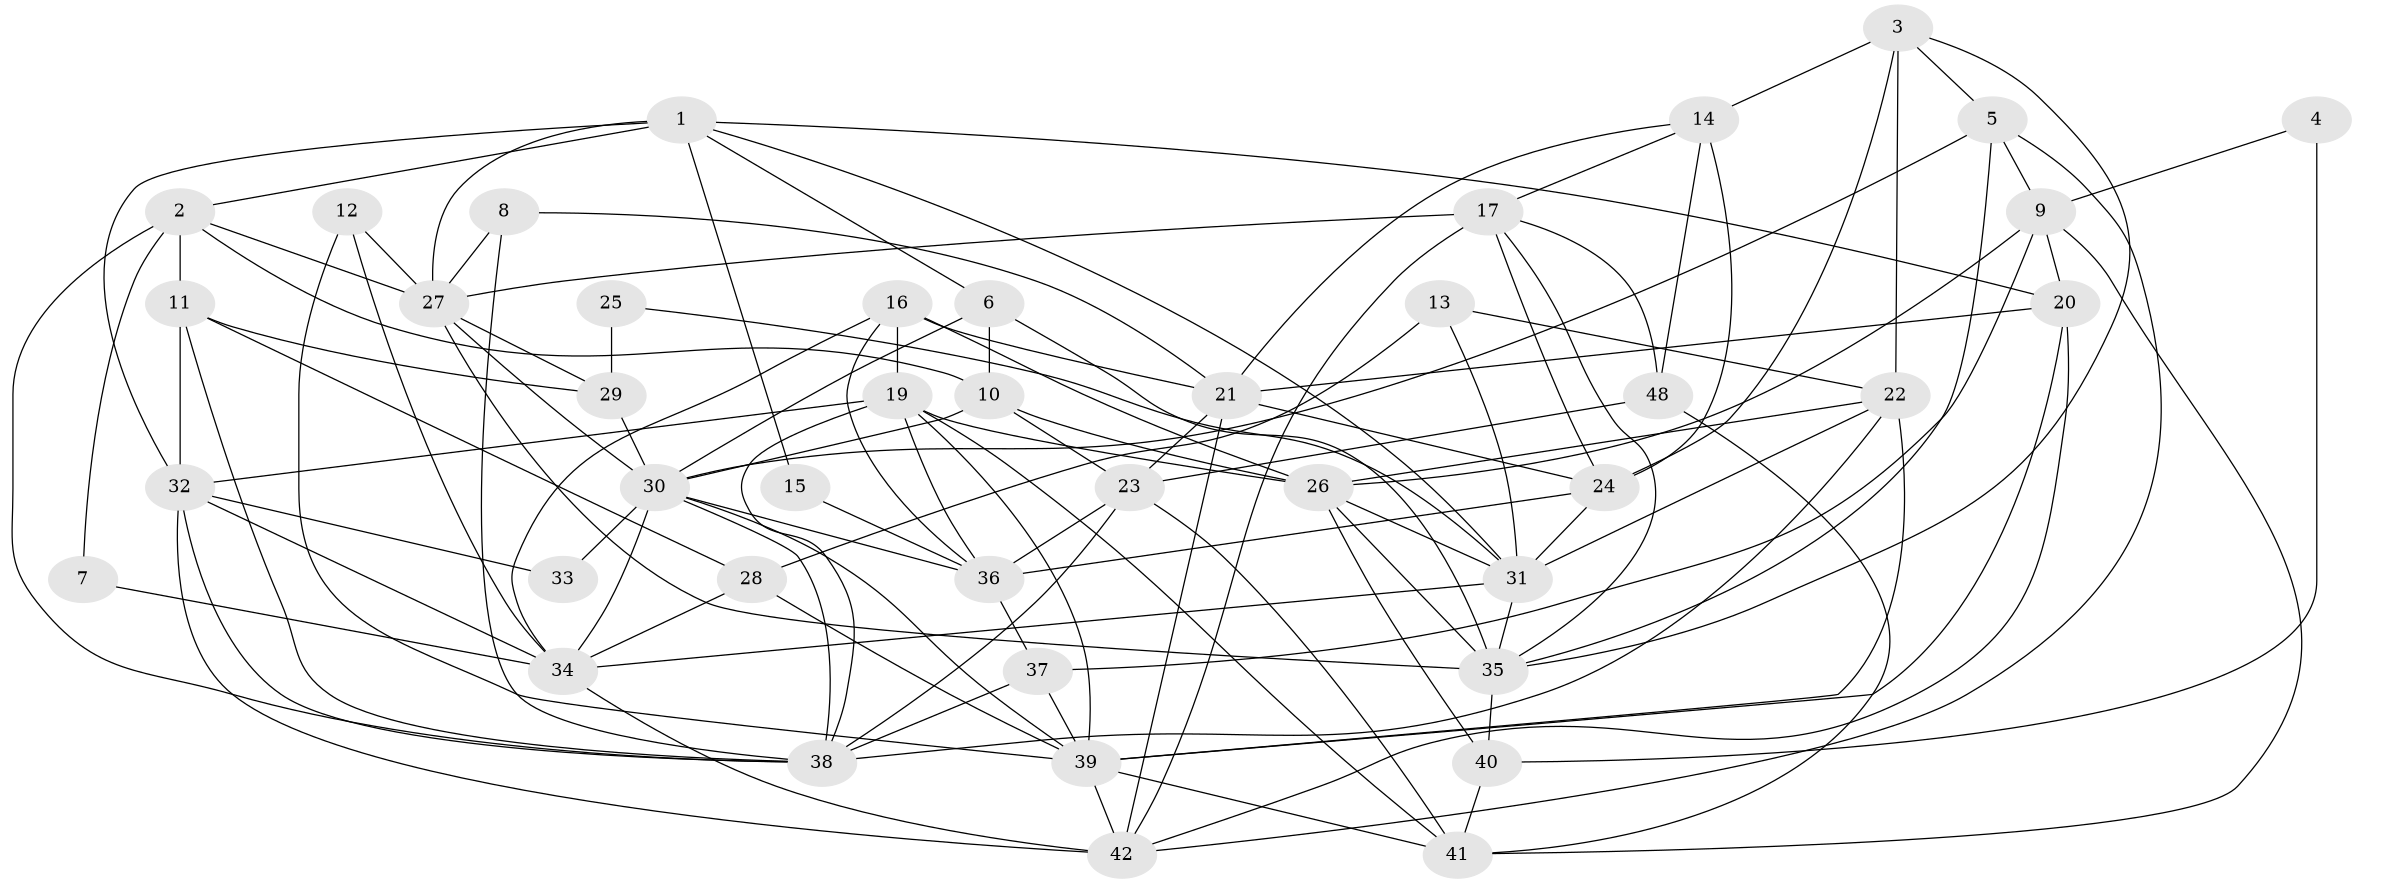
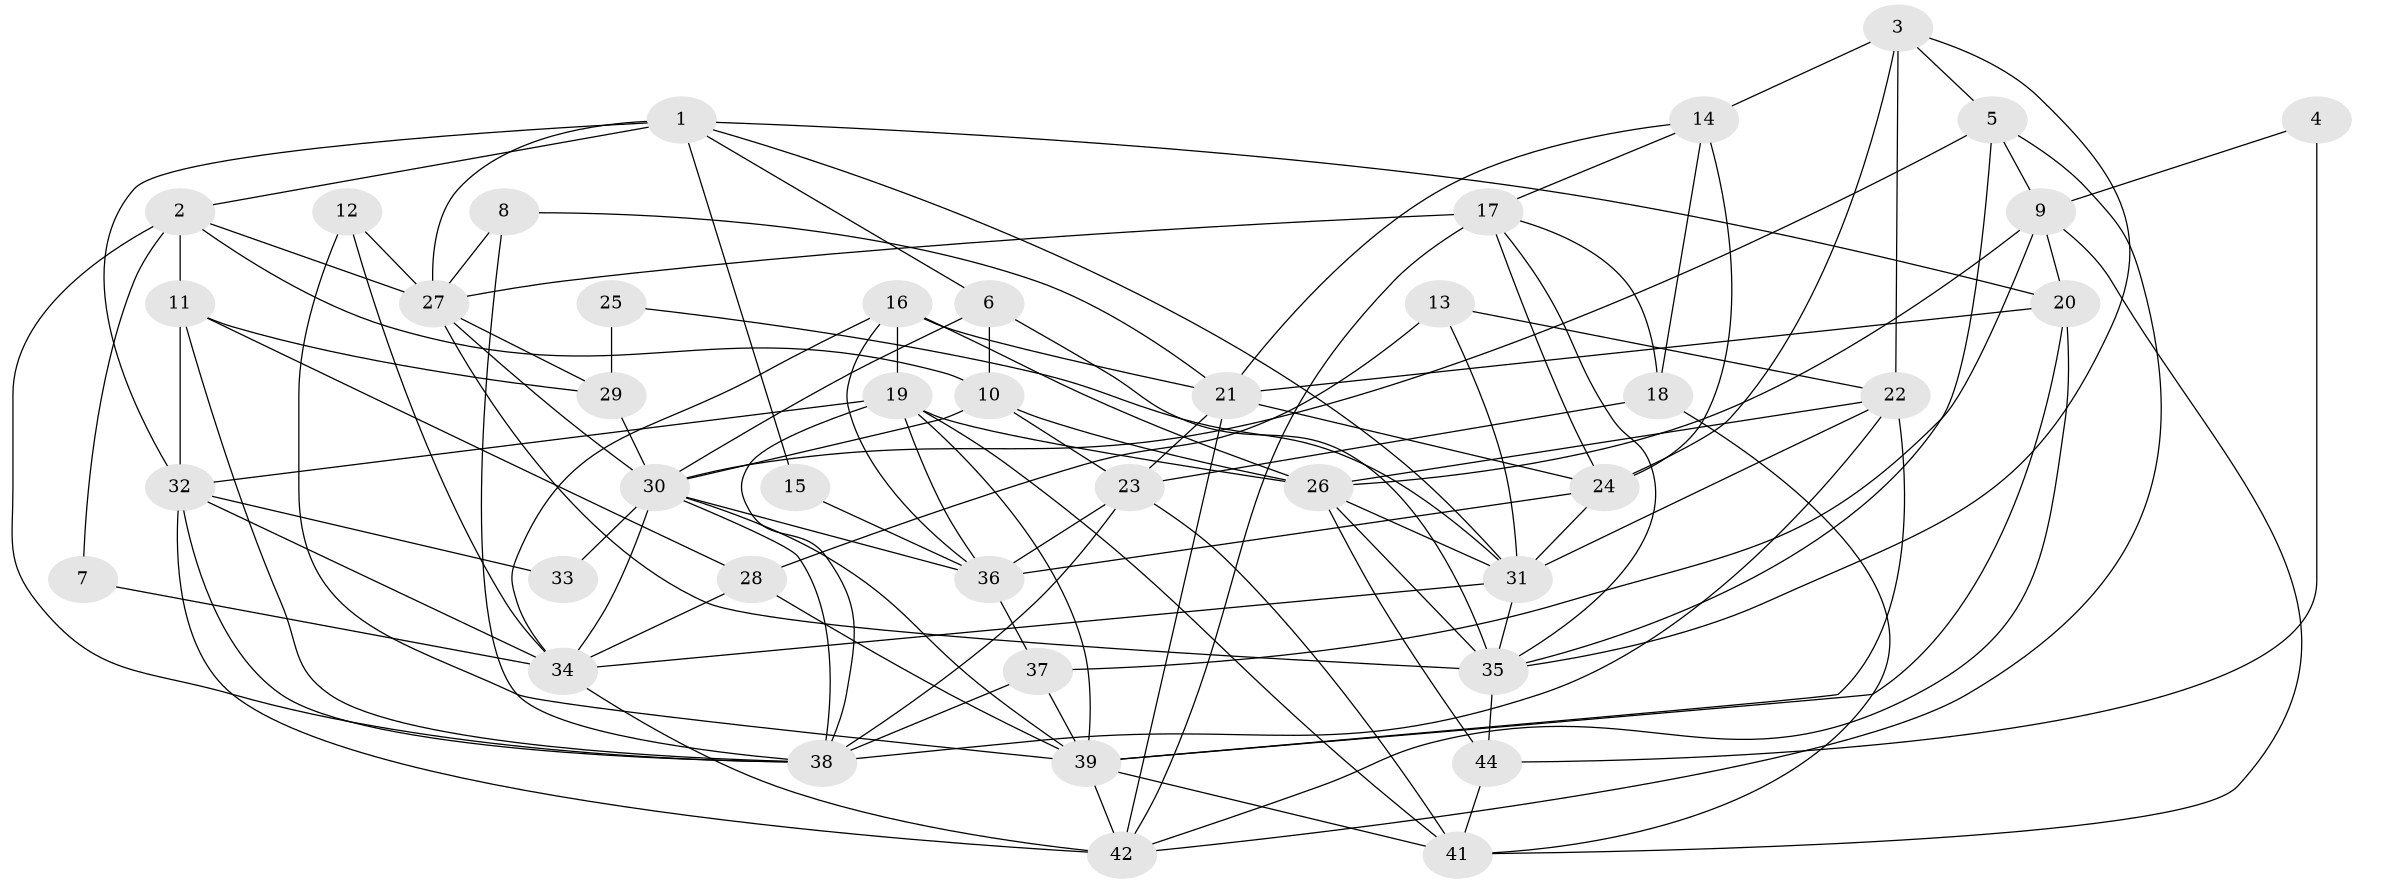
node "48": label "48" -> "18"
node "40": label "40" -> "44"
